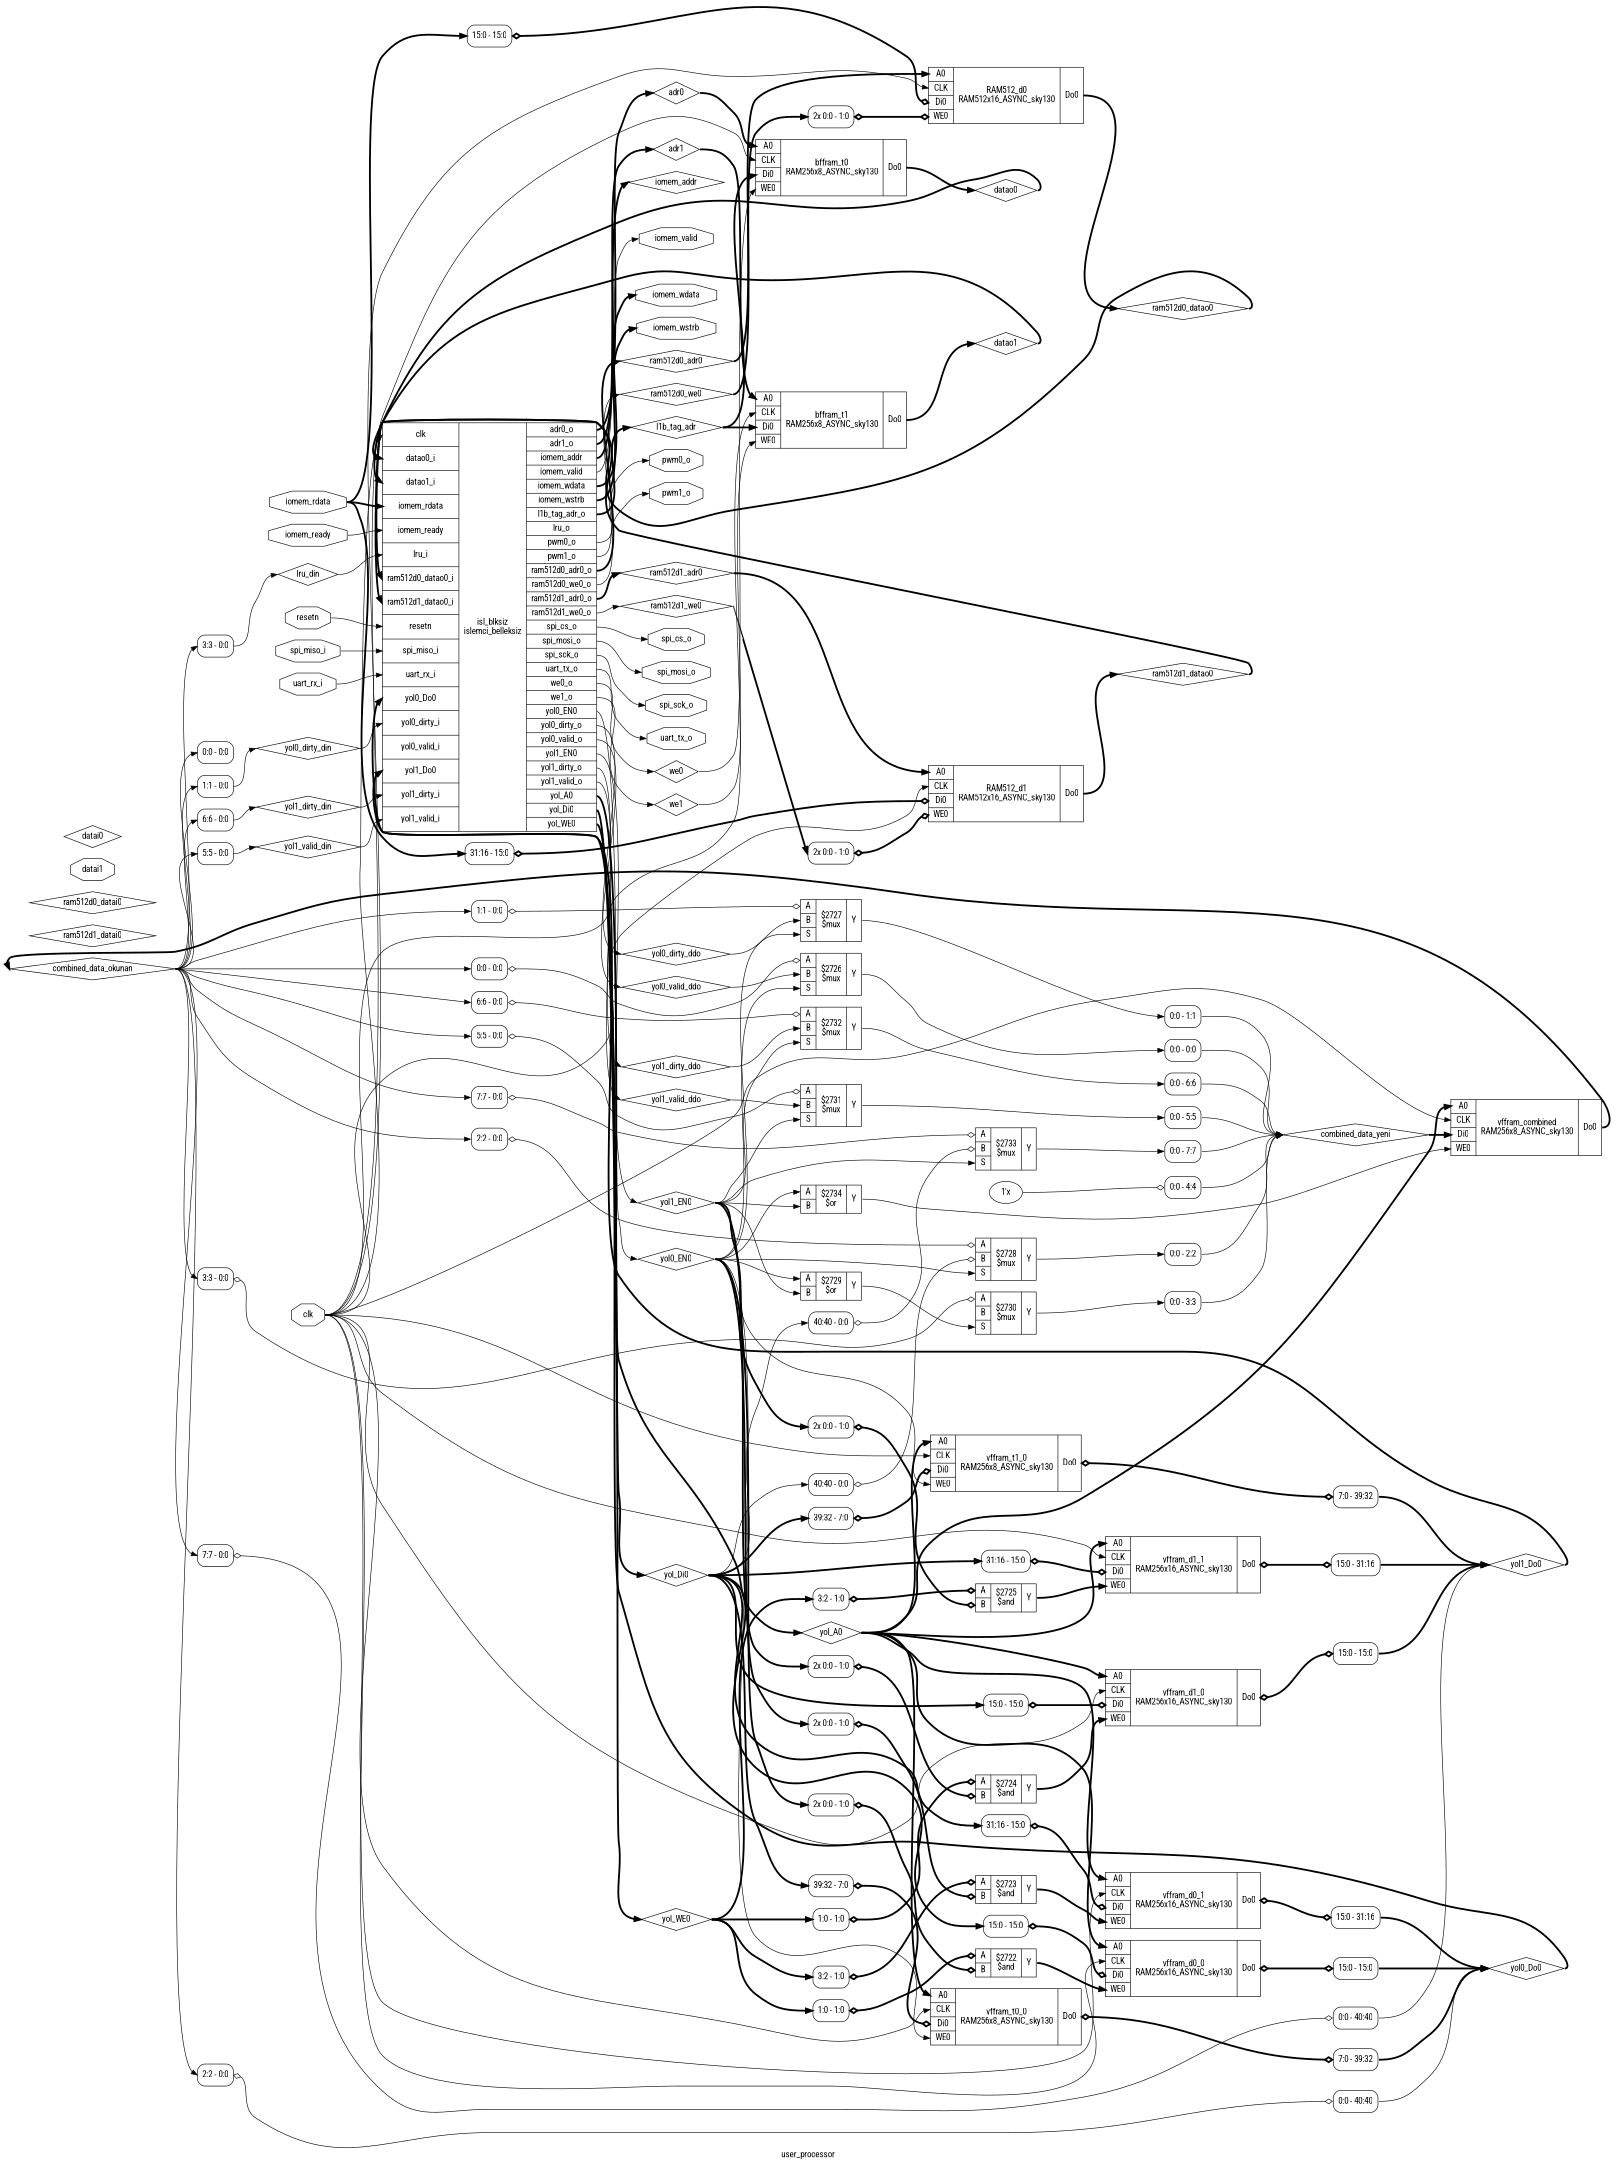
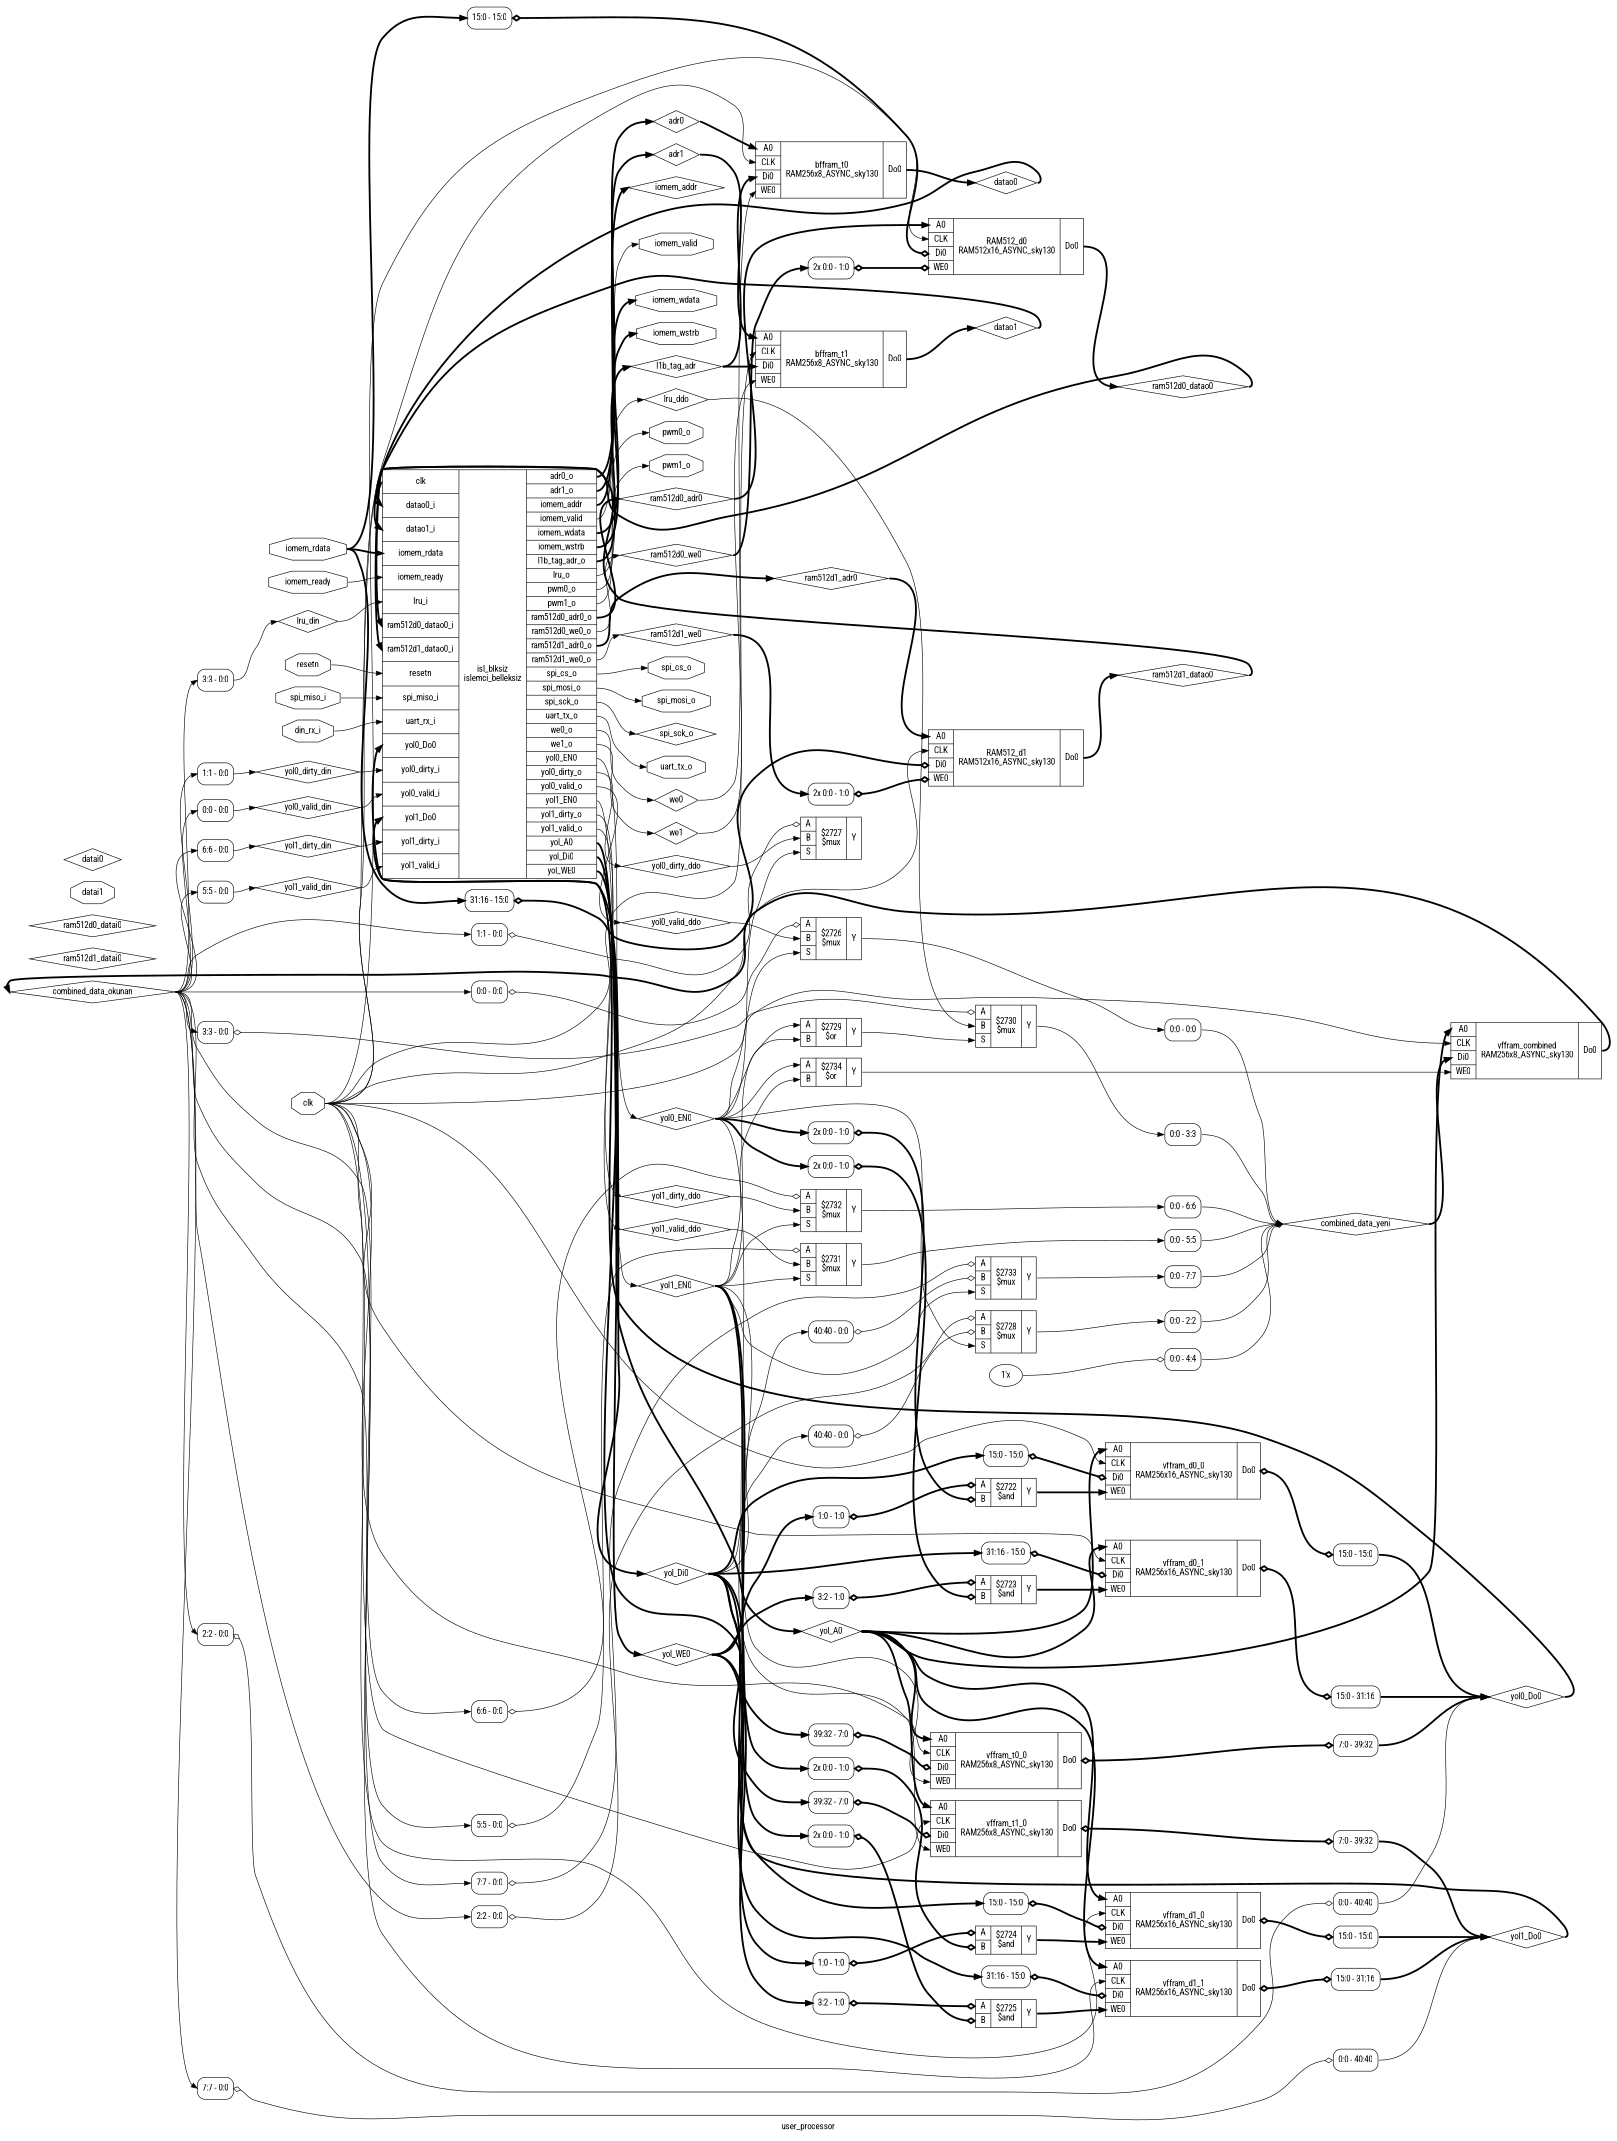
node "lru_ddo": added
node "uart_rx_i": label "uart_rx_i" -> "din_rx_i"
node "spi_sck_o": shape octagon -> diamond
node "yol0_valid_din": added
node "0:0 - 1:1": removed
edge "0:0 - 4:4" -> "combined_data_yeni": arrowhead normal -> odiamond
